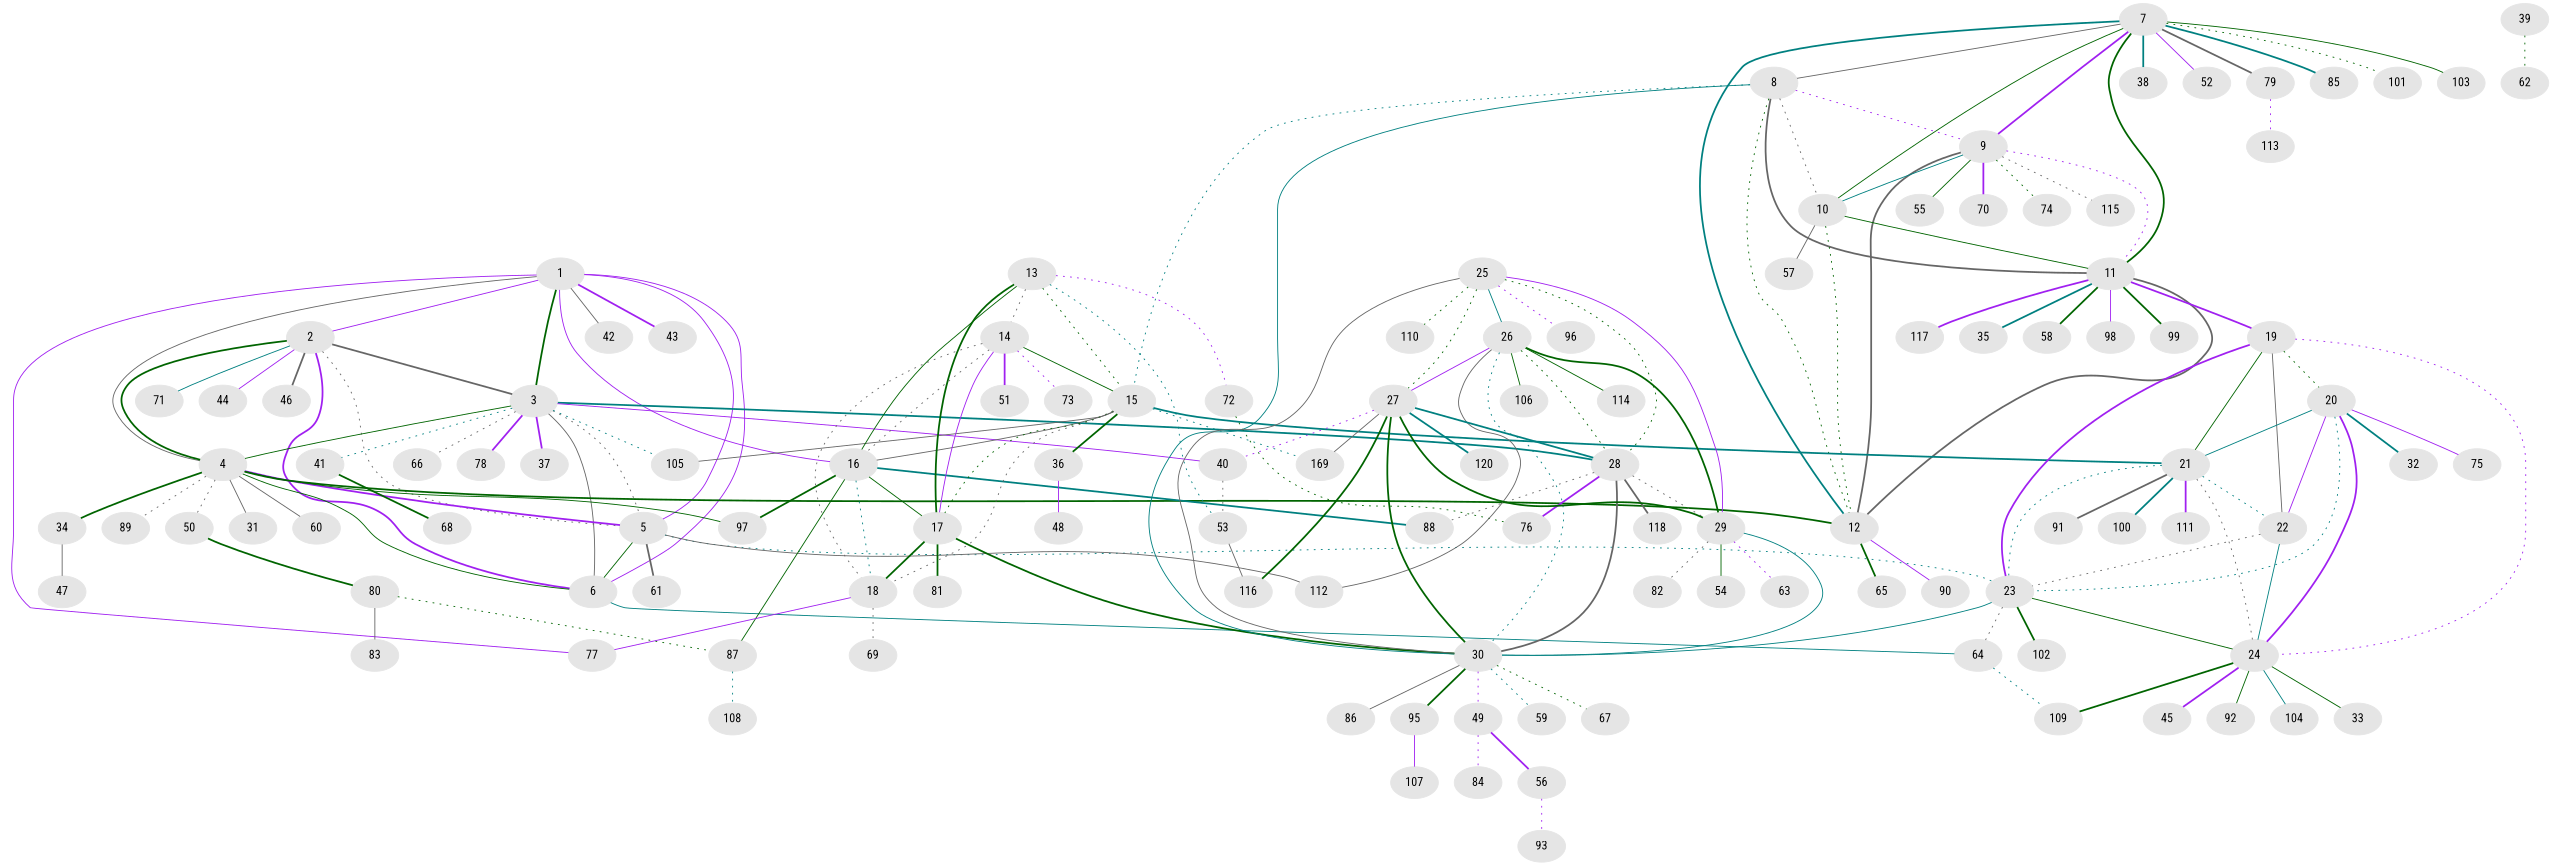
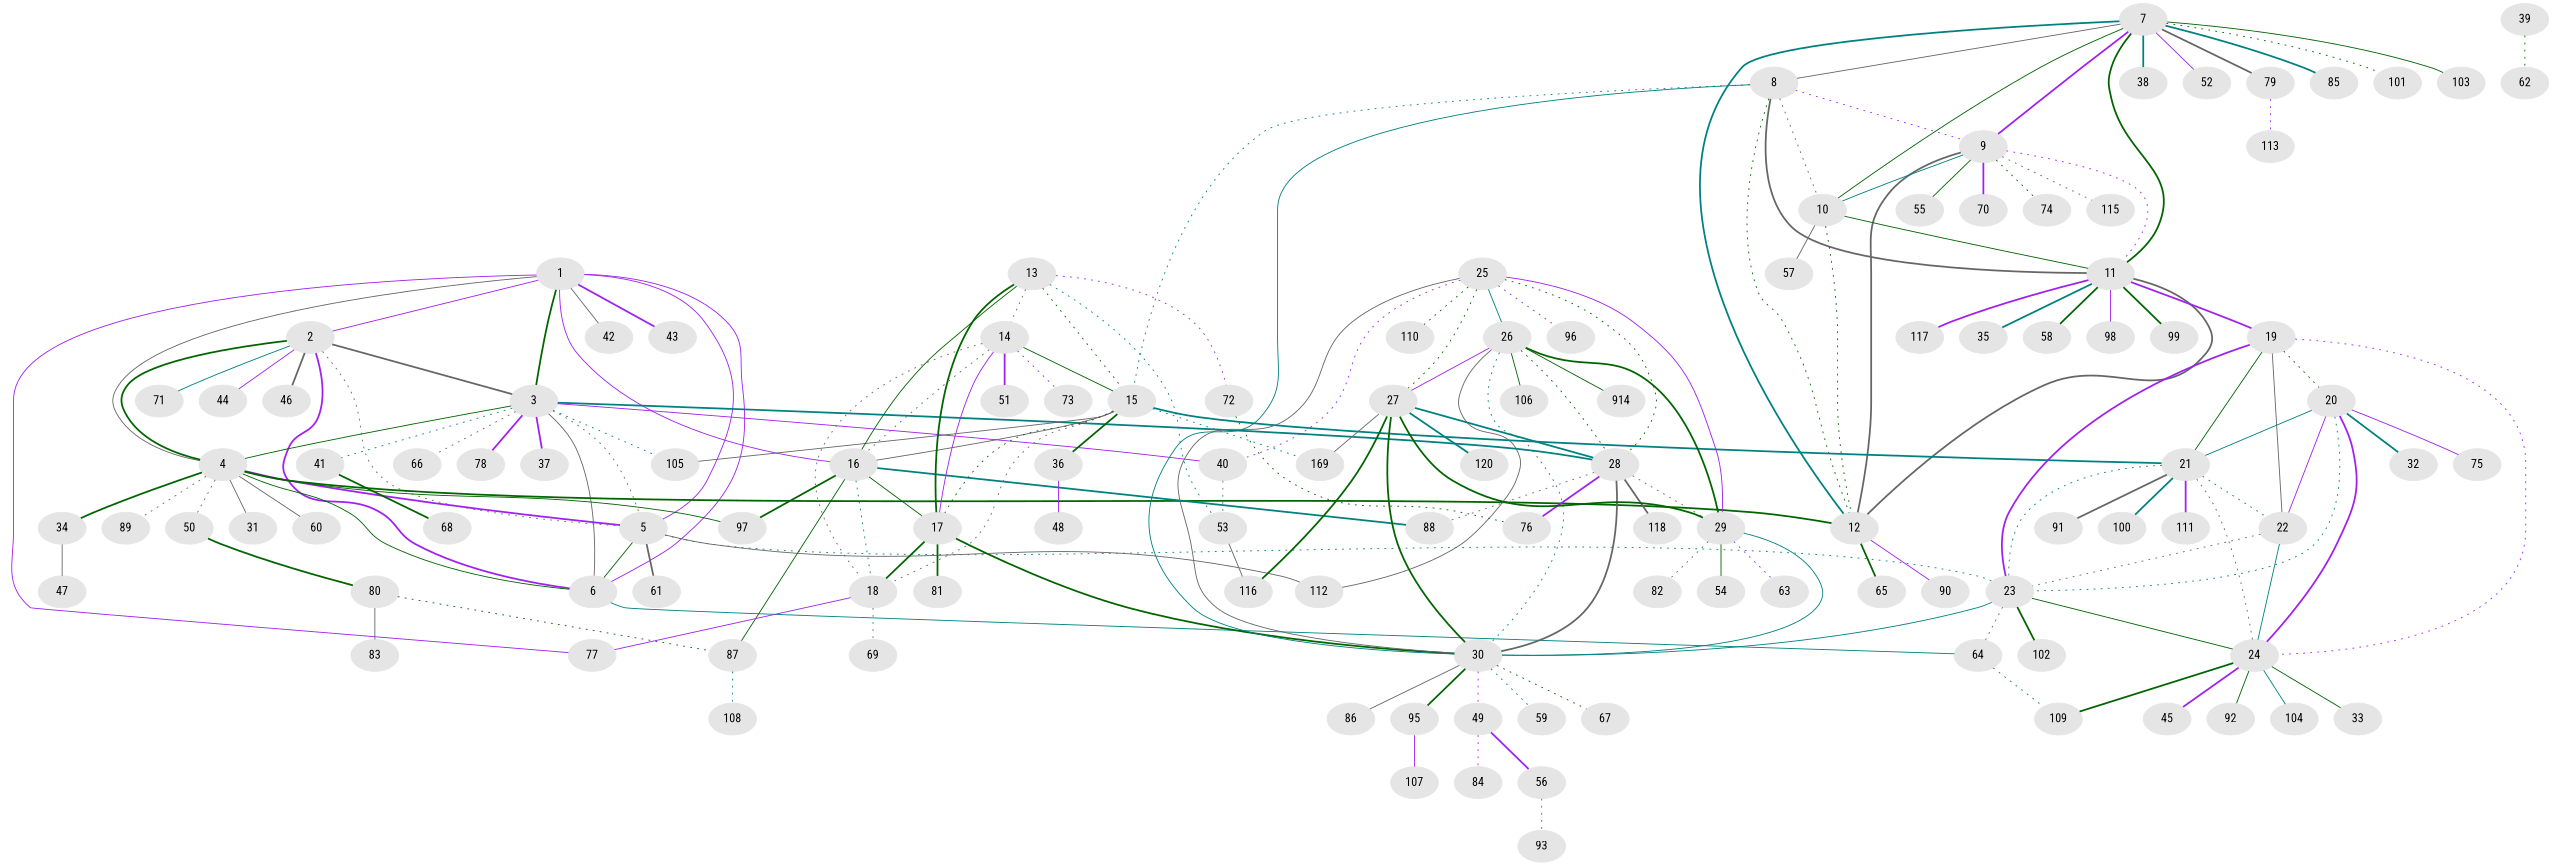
node "114": label "114" -> "914"
edge "27" -- "40": now "25" -- "40"
